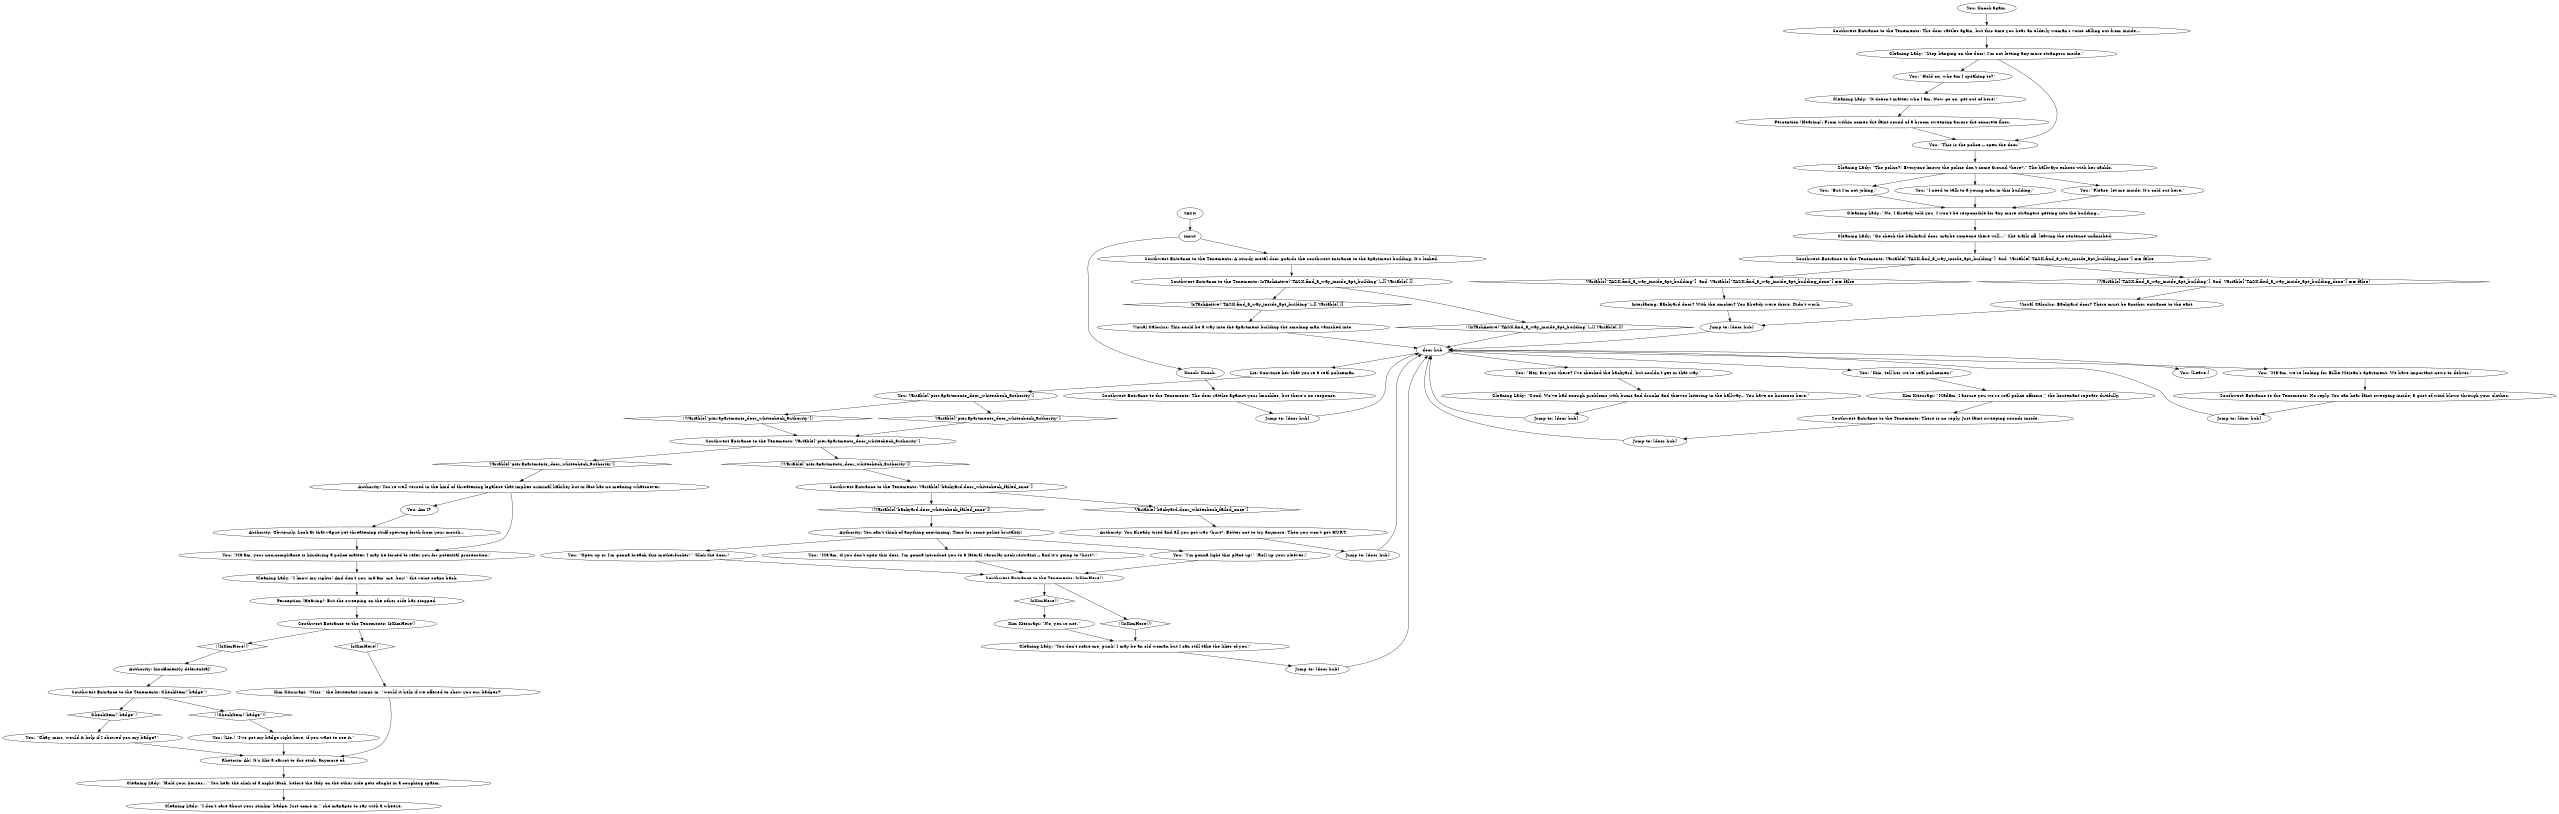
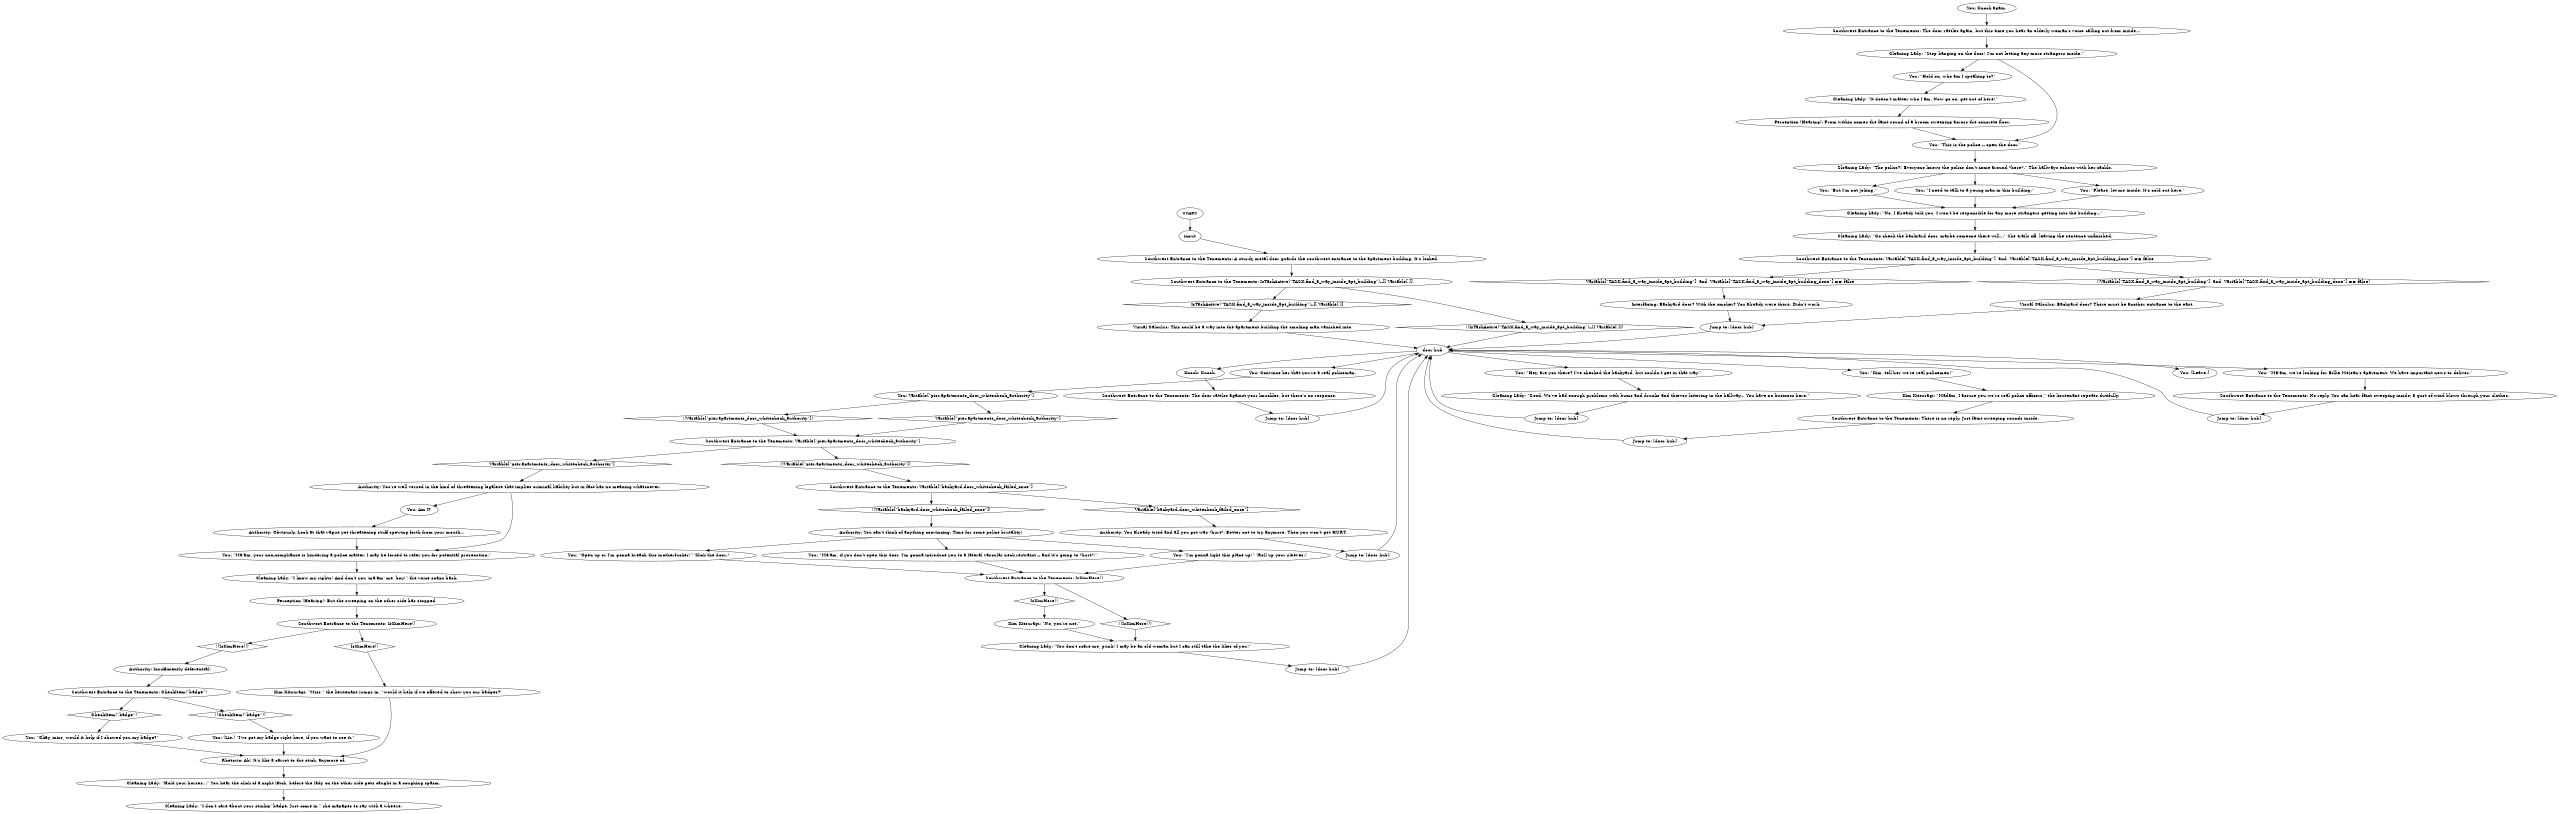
node "TASK": label "TASK" -> "START"
edge "input" -> "Knock: Knock.": now "door hub" -> "Knock: Knock."
node "Lie: Convince her that you're a real policeman.": label "Lie: Convince her that you're a real policeman." -> "You: Convince her that you're a real policeman."
